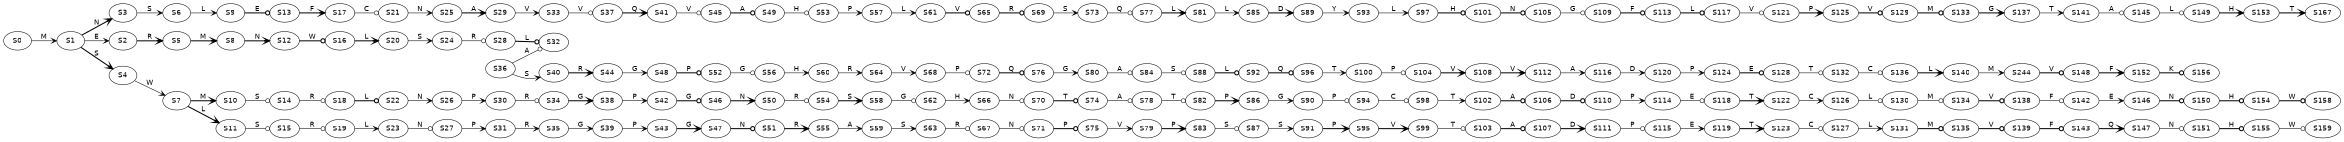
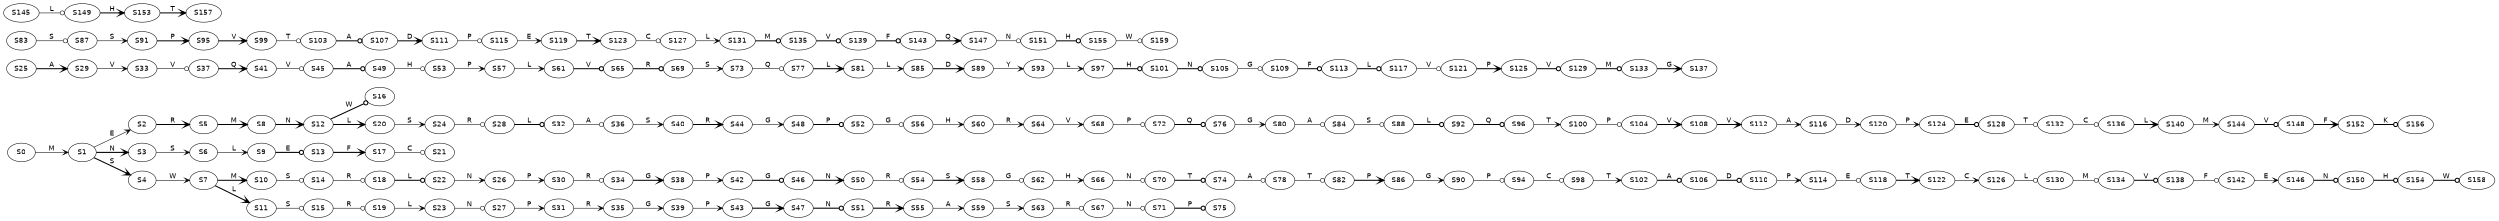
edge "S21" -> "S25": removed, label "N"
node "S141": removed
node "S167": label "S167" -> "S157"
edge "S16" -> "S20": now "S12" -> "S20"
edge "S36" -> "S32": reversed
node "S244": label "S244" -> "S144"
node "S79": removed
